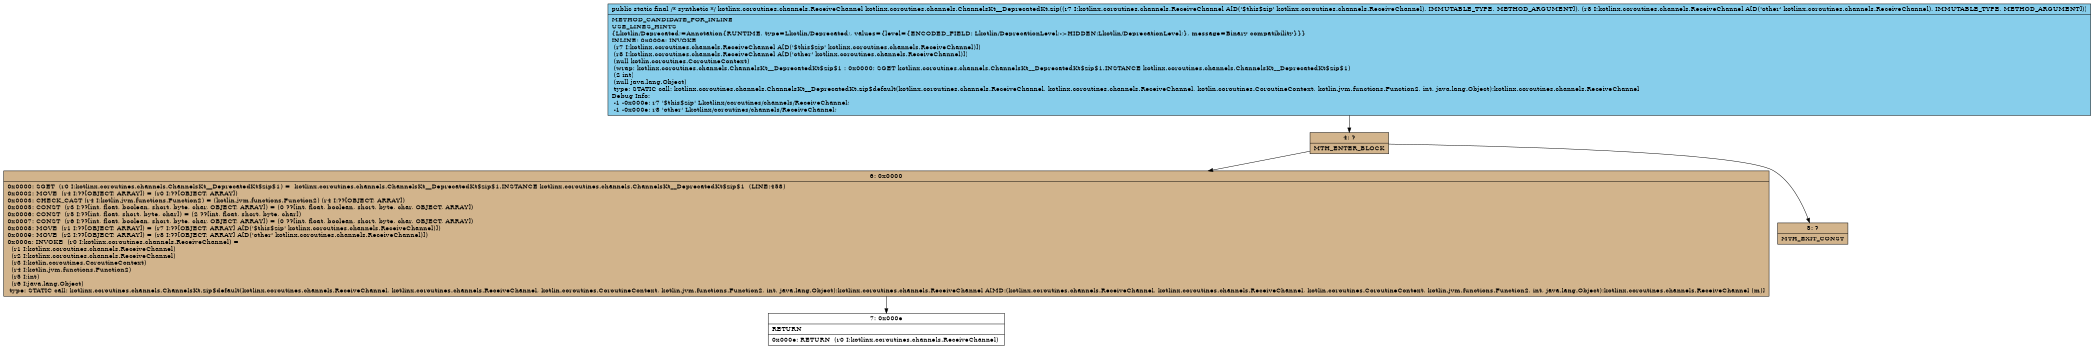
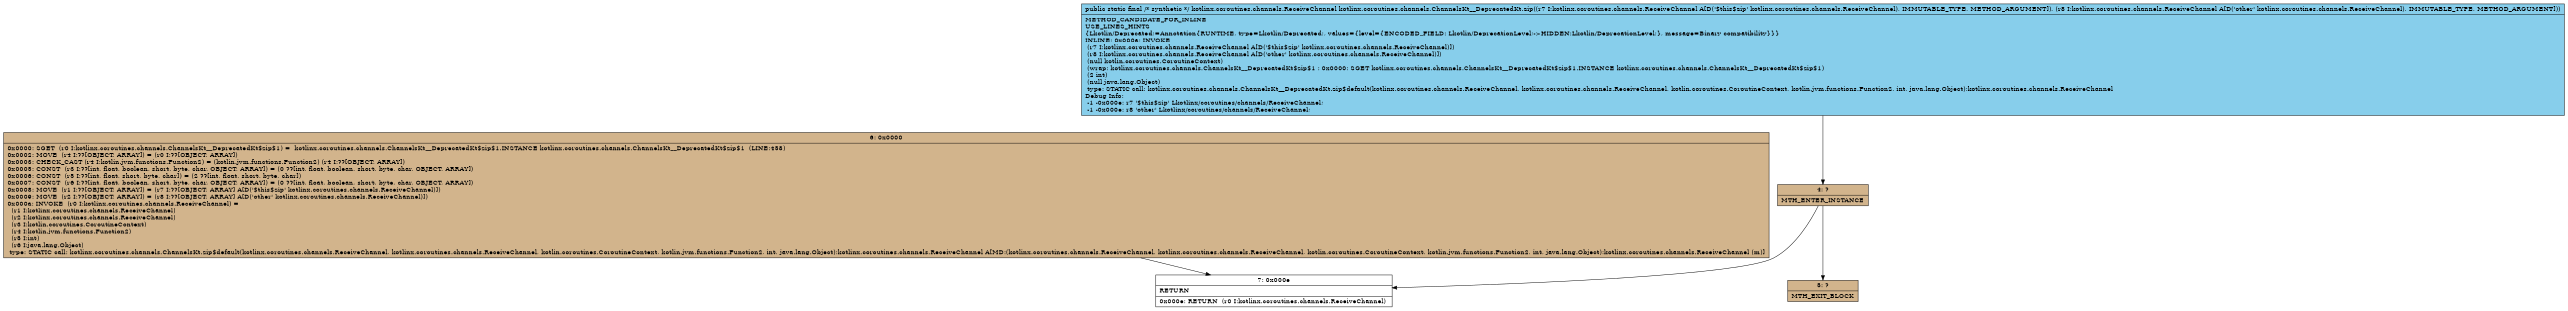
node "4: ?": text "MTH_ENTER_BLOCK" -> "MTH_ENTER_INSTANCE"
edge "4: ?" -> "6: 0x0000": now "4: ?" -> "7: 0x000e"
node "5: ?": text "MTH_EXIT_CONST" -> "MTH_EXIT_BLOCK"
